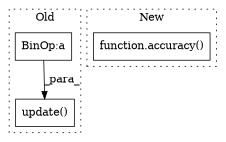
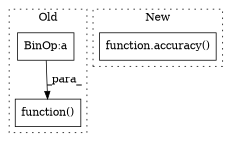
node "update()": label "update()" -> "function()"
